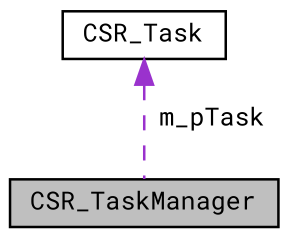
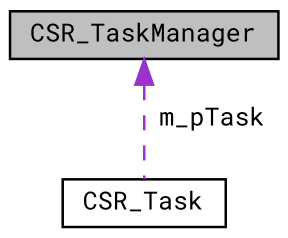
edge "CSR_TaskManager" -> "CSR_Task": reversed
